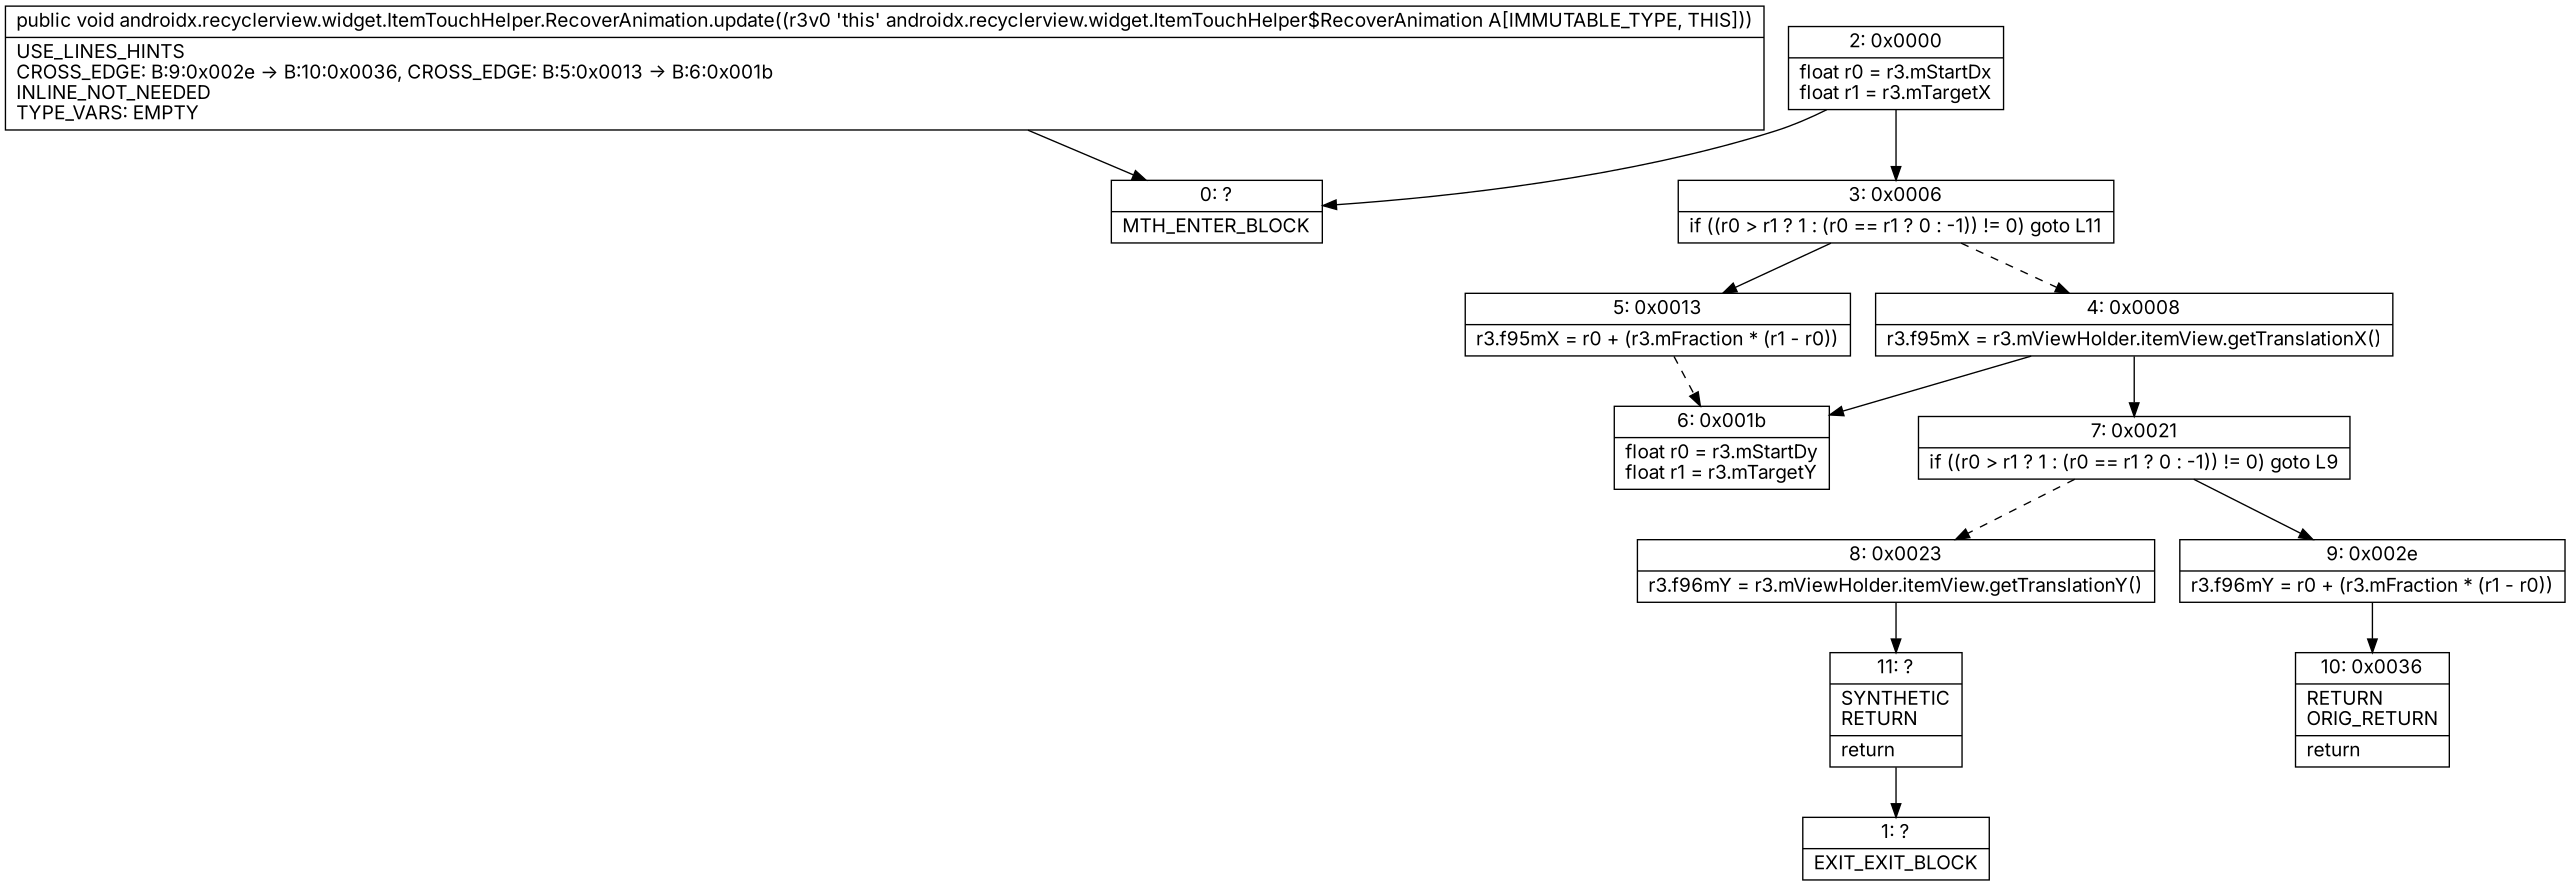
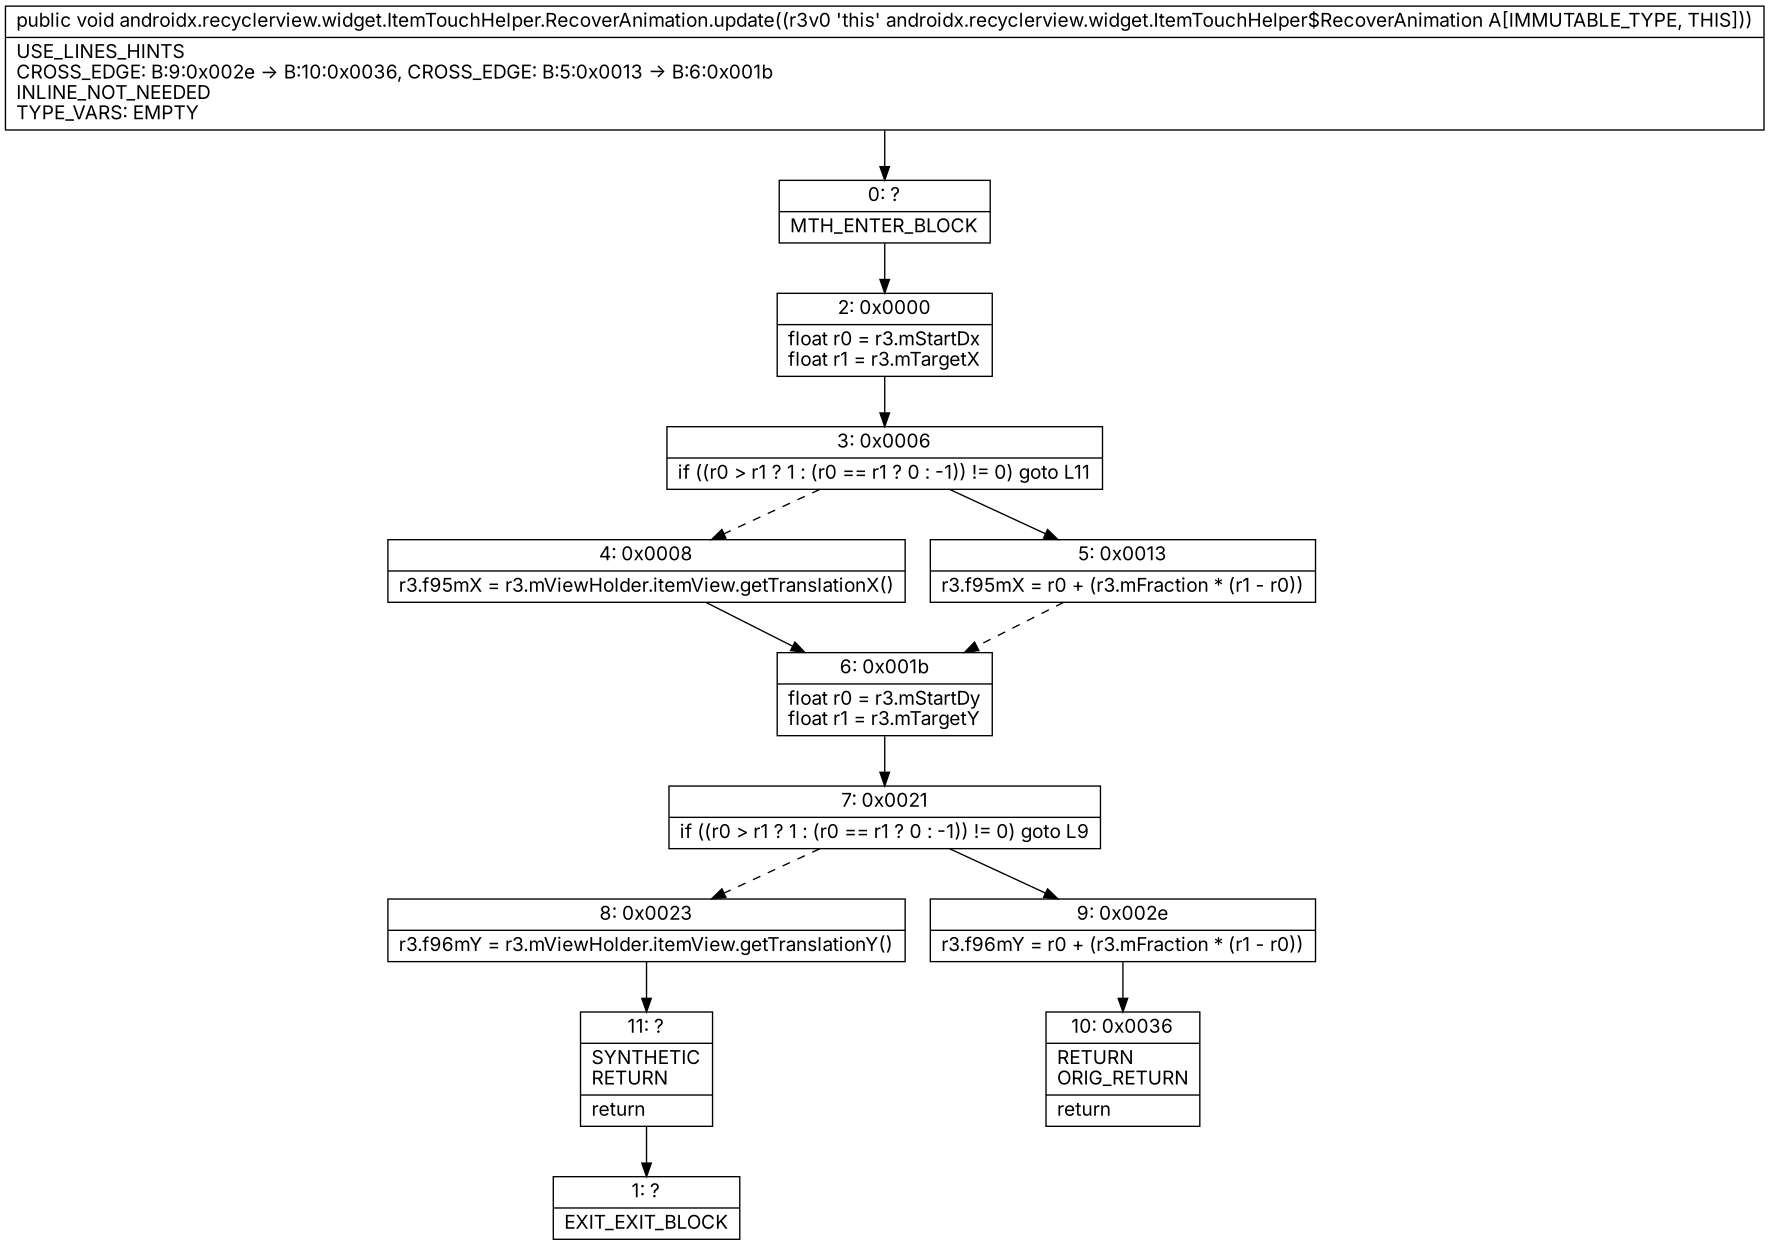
edge "2: 0x0000" -> "0: ?": reversed
edge "4: 0x0008" -> "7: 0x0021": now "6: 0x001b" -> "7: 0x0021"
